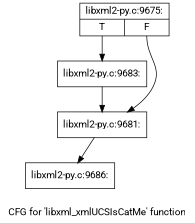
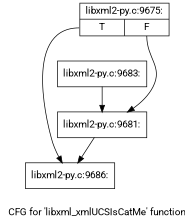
edge "libxml2-py.c:9675:" -> "libxml2-py.c:9683:": now "libxml2-py.c:9675:" -> "libxml2-py.c:9686:"
